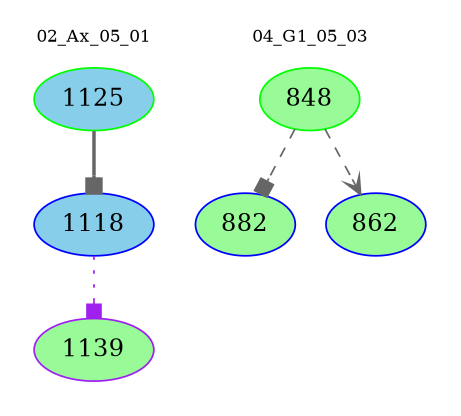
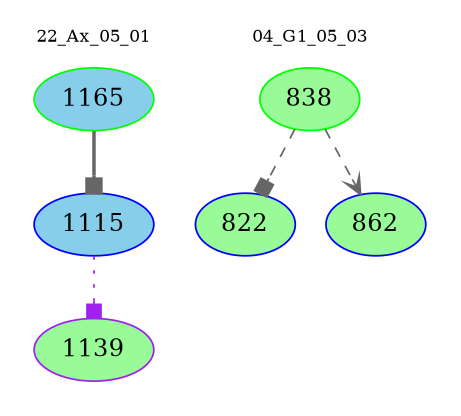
cluster "02_Ax_05_01": label "02_Ax_05_01" -> "22_Ax_05_01"
node "1125": label "1125" -> "1165"
node "848": label "848" -> "838"
node "1118": label "1118" -> "1115"
node "882": label "882" -> "822"
